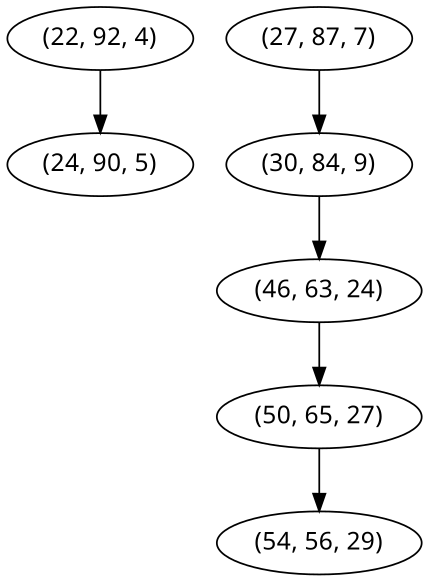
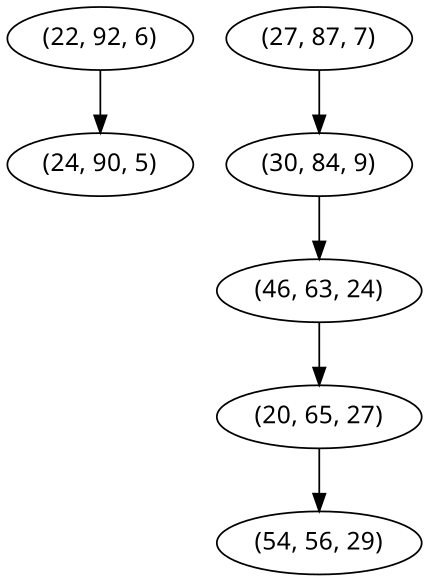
node "(22, 92, 4)": label "(22, 92, 4)" -> "(22, 92, 6)"
node "(50, 65, 27)": label "(50, 65, 27)" -> "(20, 65, 27)"
